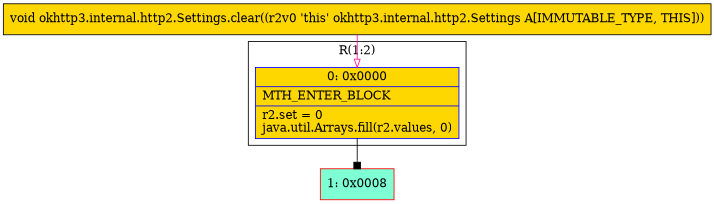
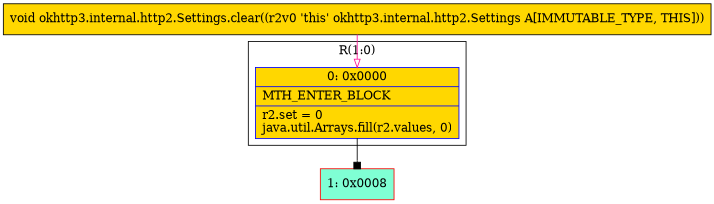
cluster "R(1:2)": label "R(1:2)" -> "R(1:0)"
